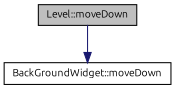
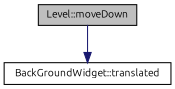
node "BackGroundWidget::moveDown": label "BackGroundWidget::moveDown" -> "BackGroundWidget::translated"
